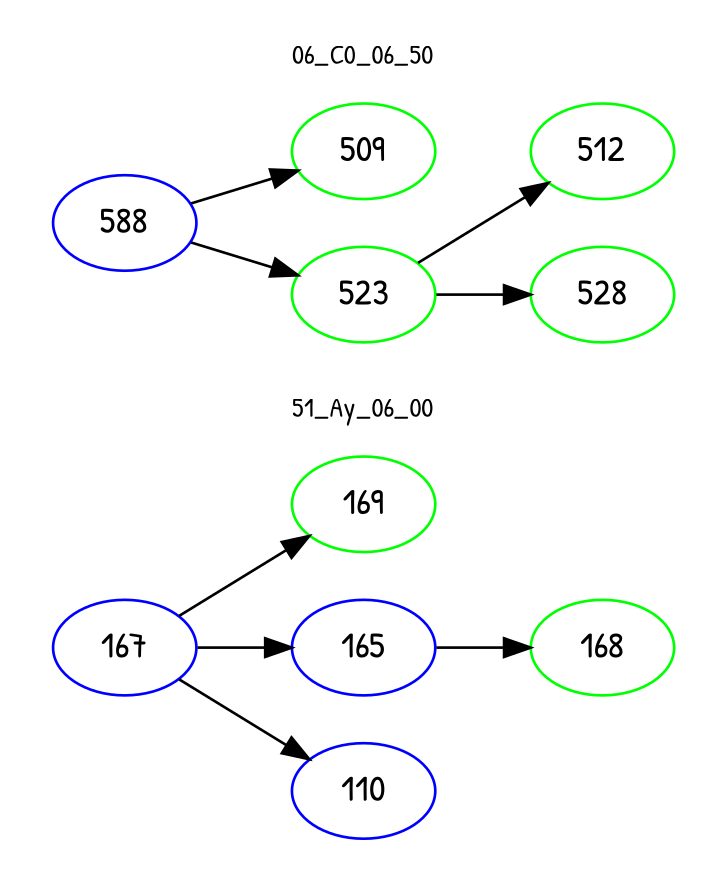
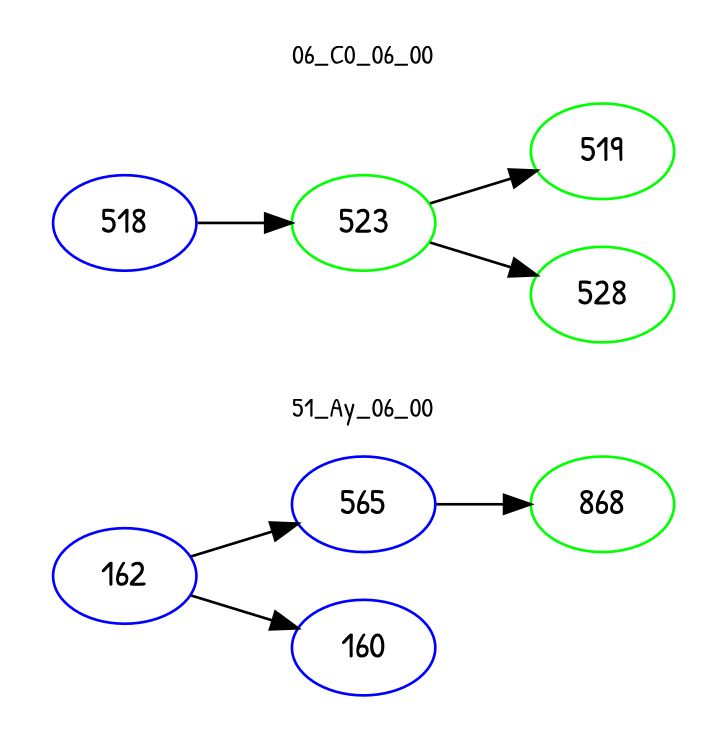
cluster "06_C0_06_50": label "06_C0_06_50" -> "06_C0_06_00"
node "509": removed
node "512": label "512" -> "519"
node "588": label "588" -> "518"
node "169": removed
node "167": label "167" -> "162"
node "165": label "165" -> "565"
node "168": label "168" -> "868"
node "110": label "110" -> "160"
